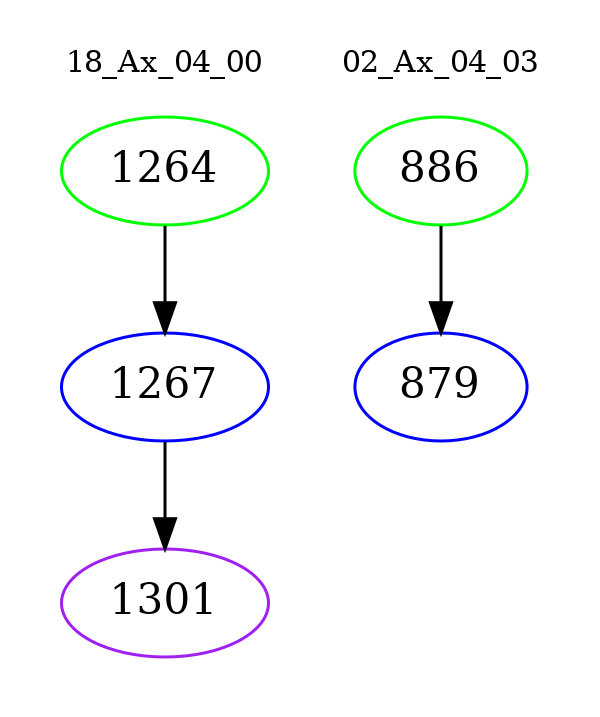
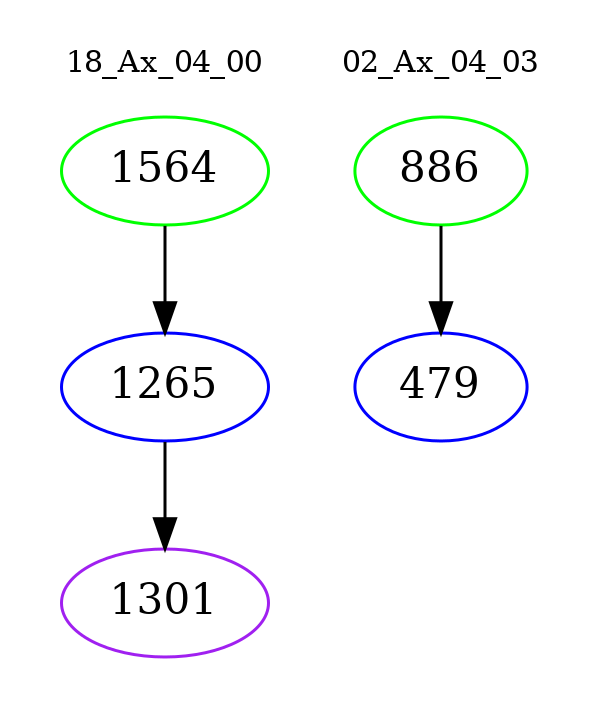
node "1264": label "1264" -> "1564"
node "1267": label "1267" -> "1265"
node "879": label "879" -> "479"
